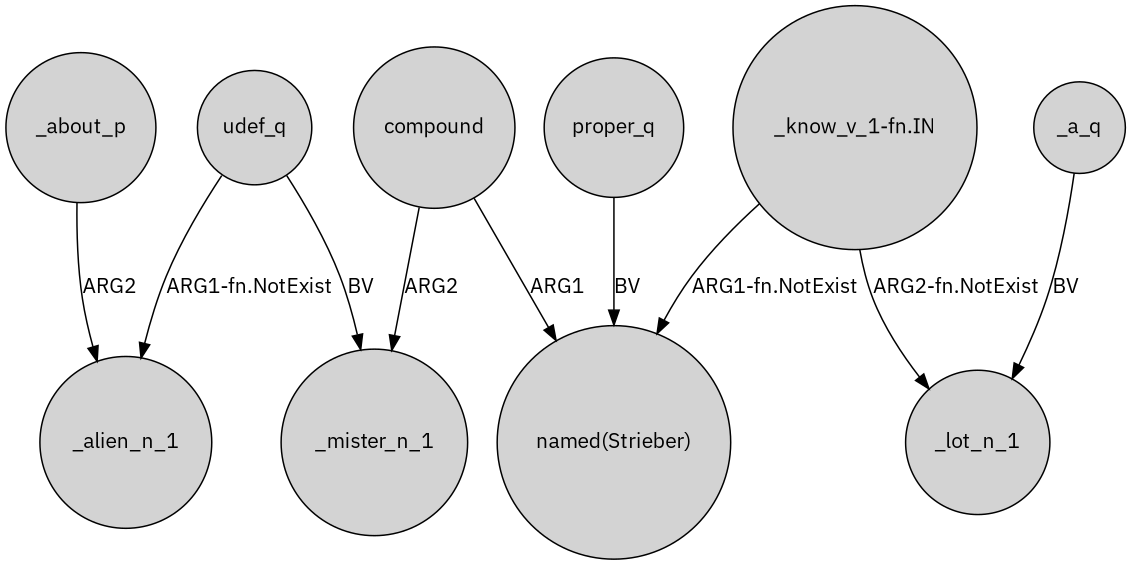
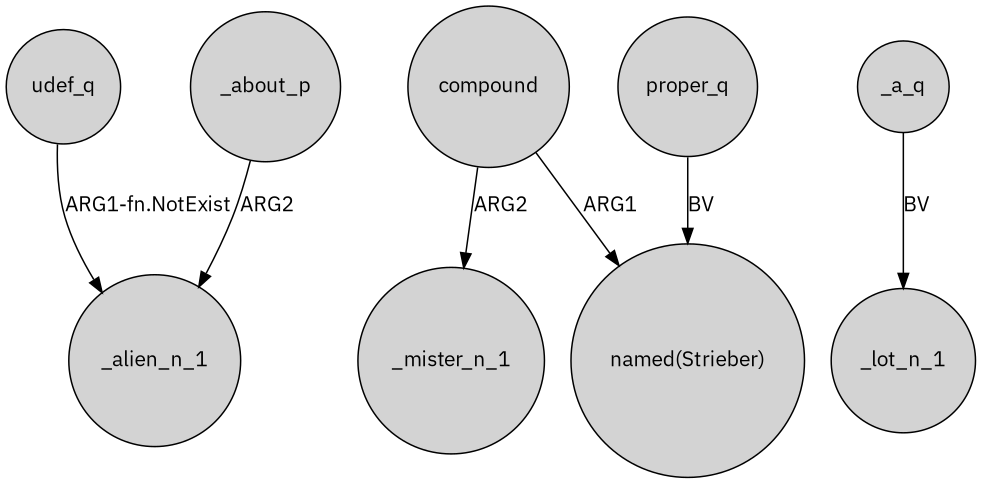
node "_know_v_1-fn.IN": removed
edge "udef_q" -> "_mister_n_1": removed, label "BV"
